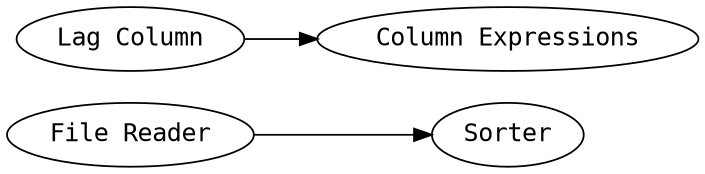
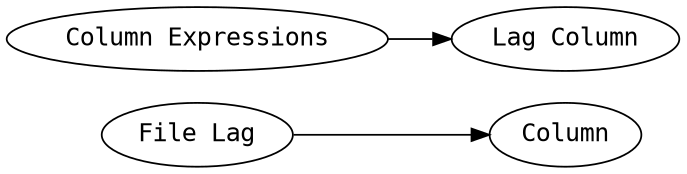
edge "Lag Column" -> "Column Expressions": reversed
node "File Reader": label "File Reader" -> "File Lag"
node "Sorter": label "Sorter" -> "Column"
